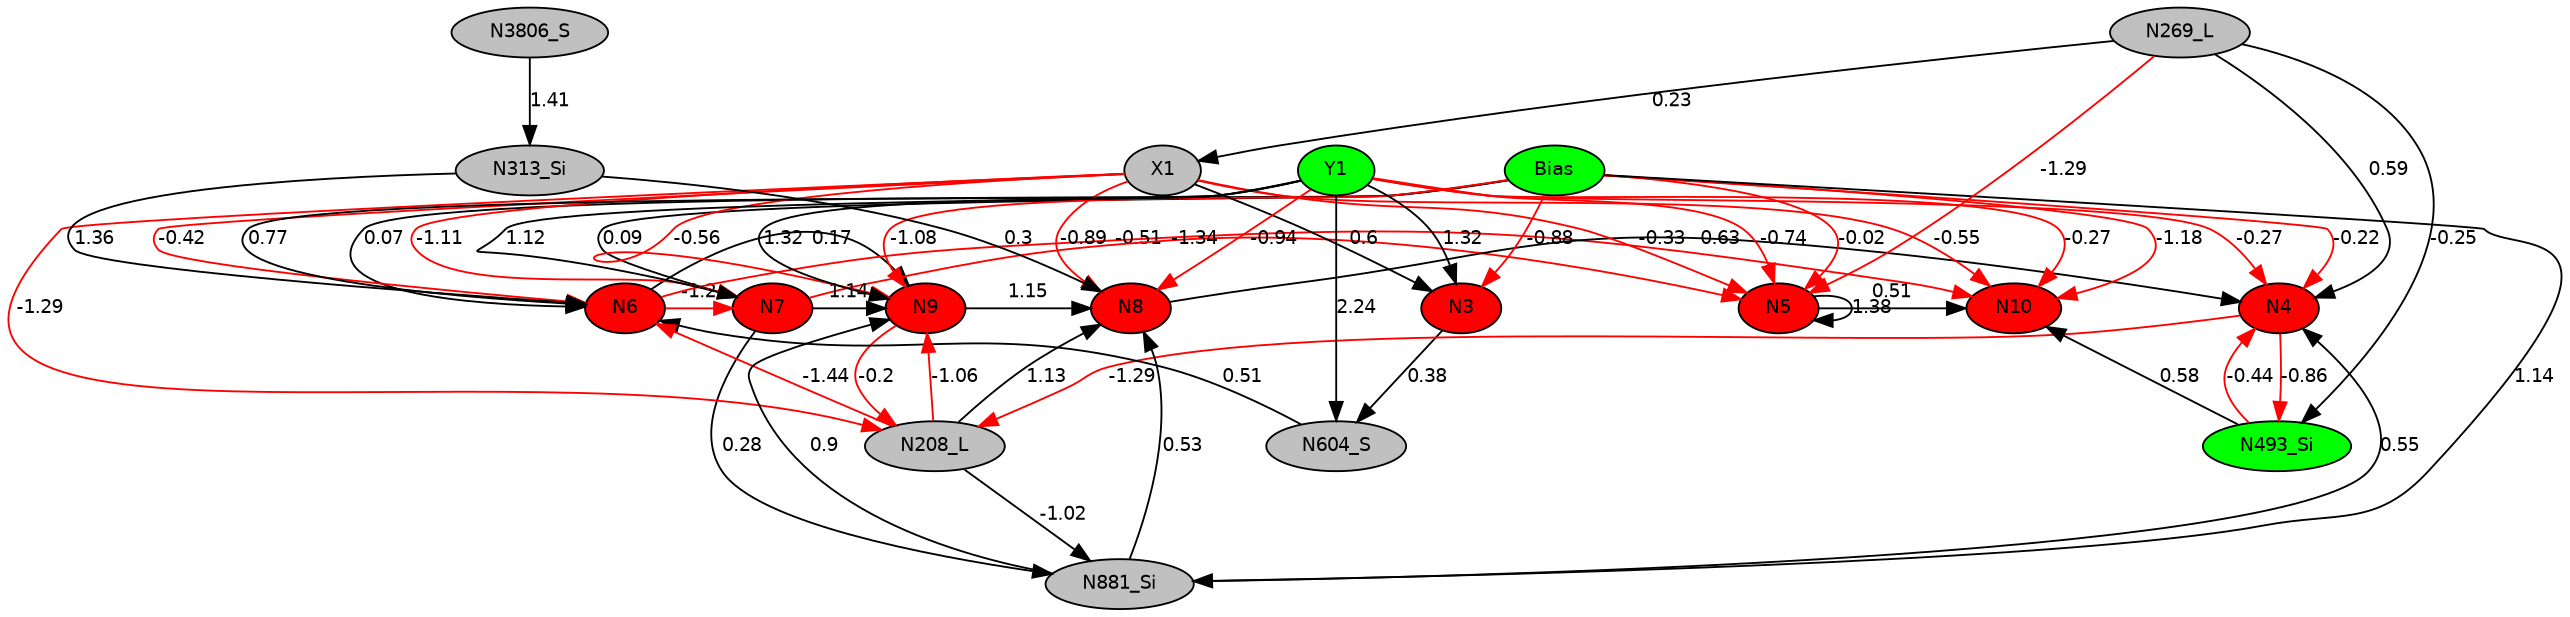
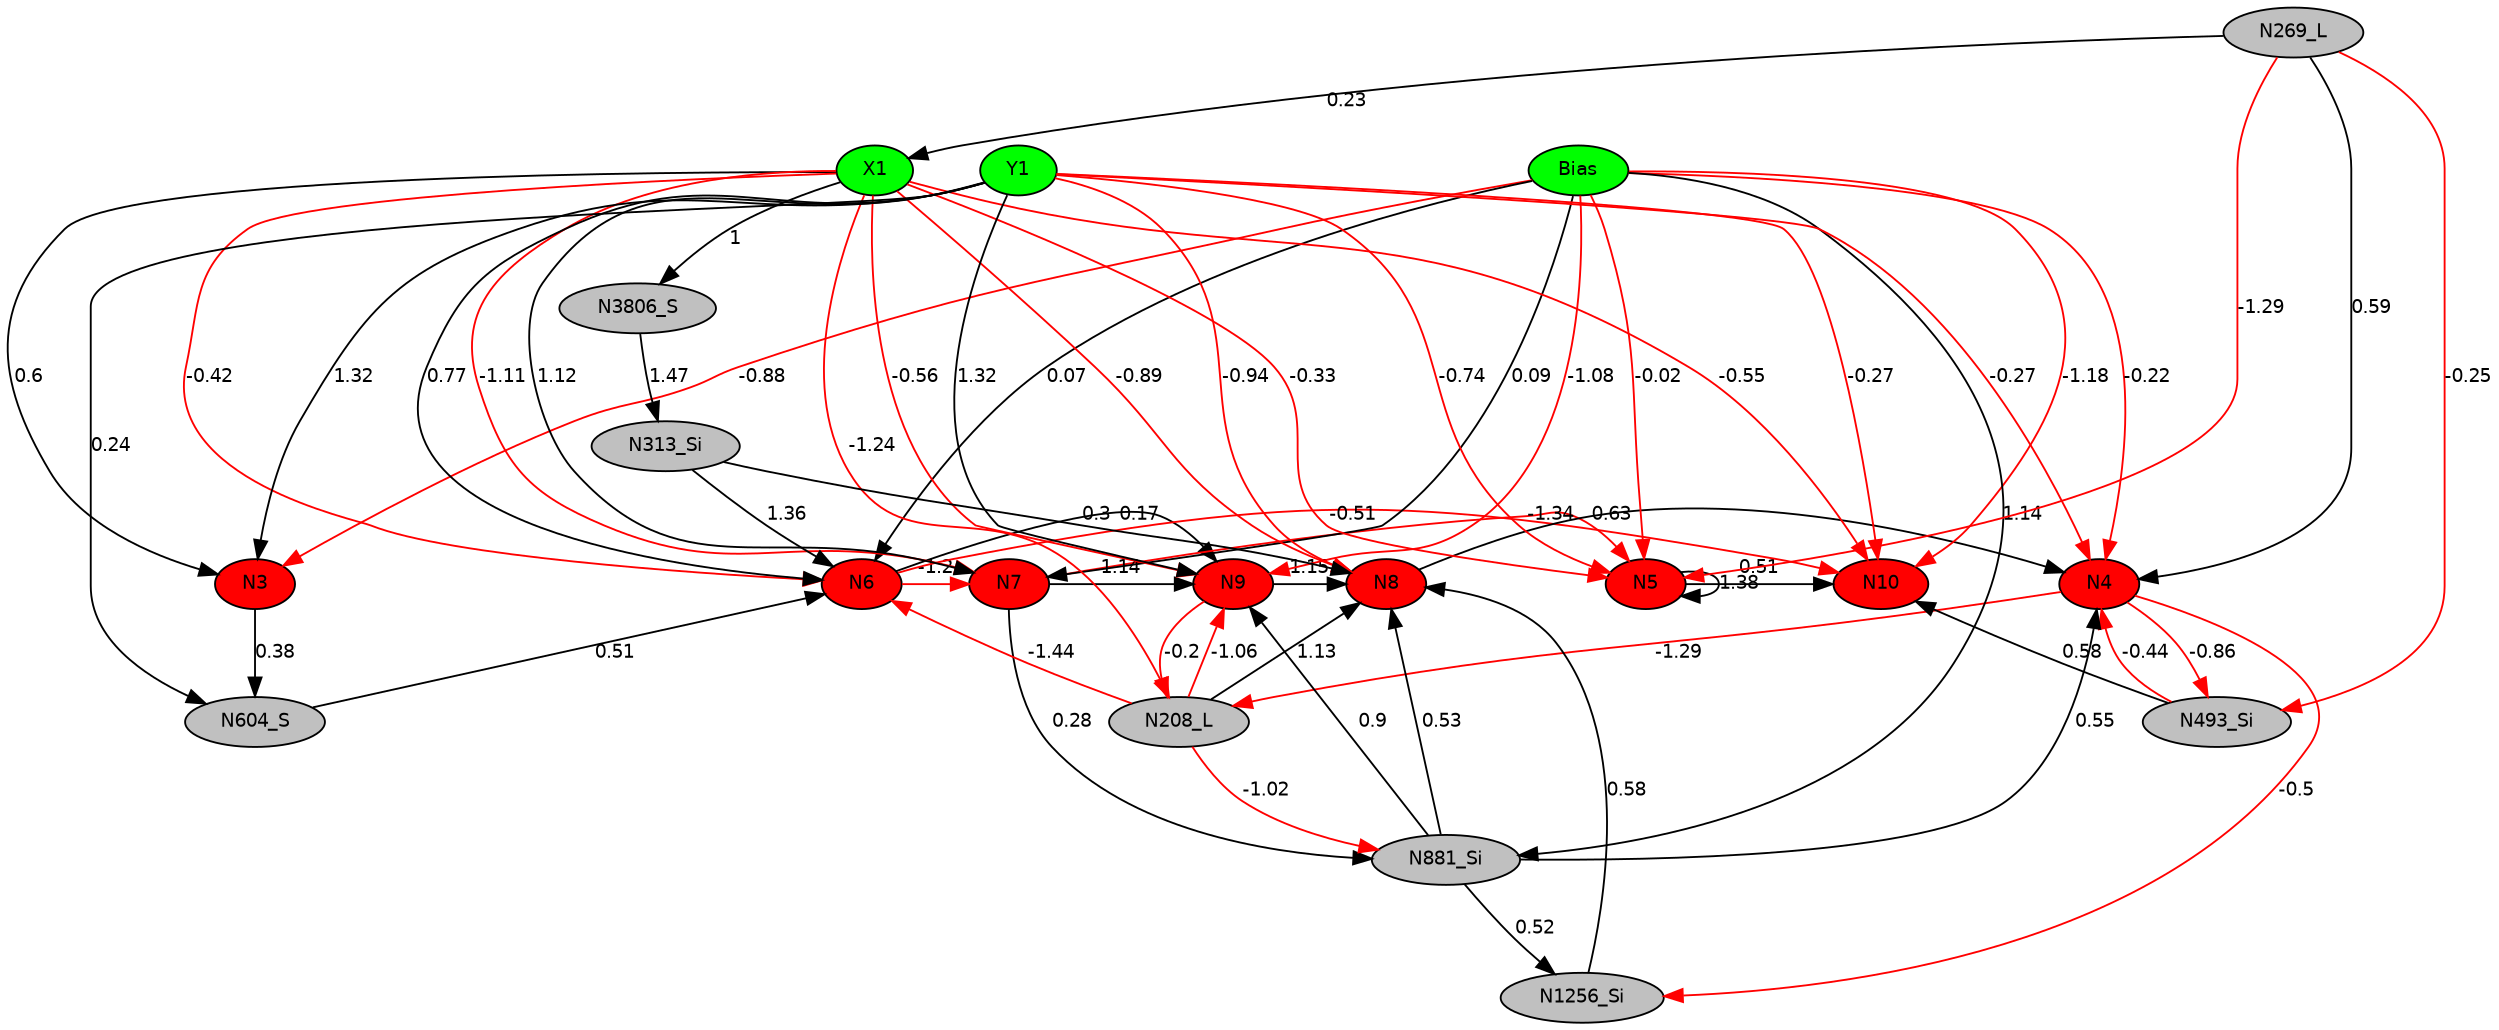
edge "N3806_S" -> "N313_Si": label "1.41" -> "1.47"
node "X1": fillcolor gray -> green
edge "N269_L" -> "N493_Si": color black -> red
edge "X1" -> "N3806_S": added, label "1"
edge "X1" -> "N208_L": label "-1.29" -> "-1.24"
edge "Y1" -> "N604_S": label "2.24" -> "0.24"
node "N493_Si": fillcolor green -> gray
edge "N208_L" -> "N881_Si": color black -> red
node "N1256_Si": added
